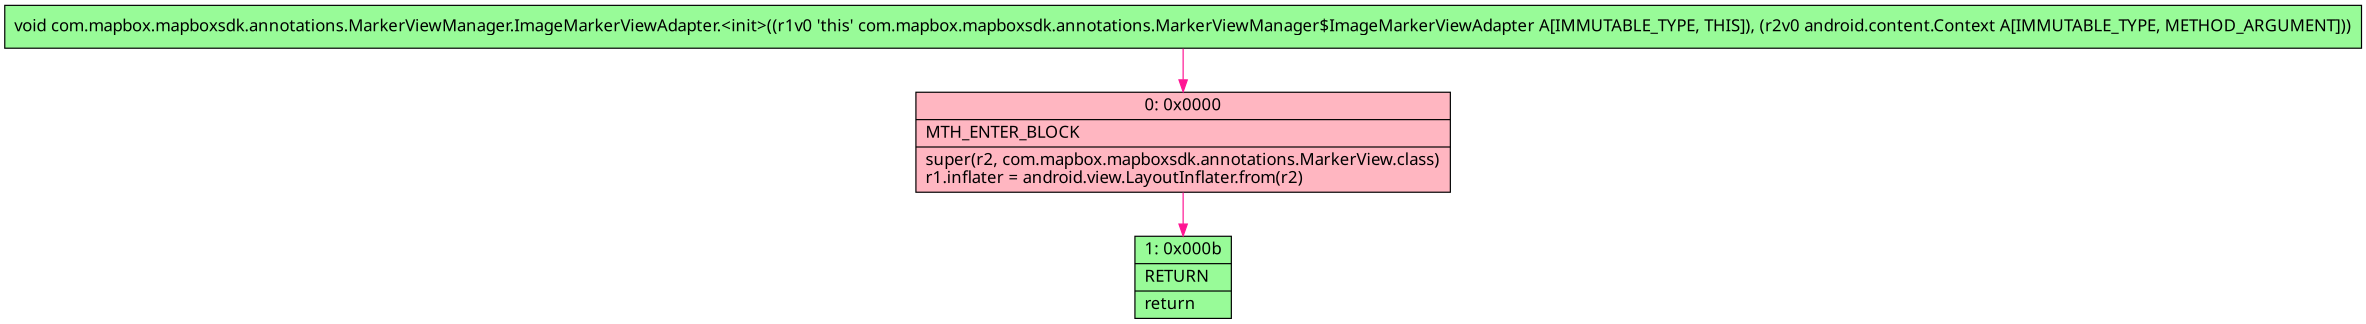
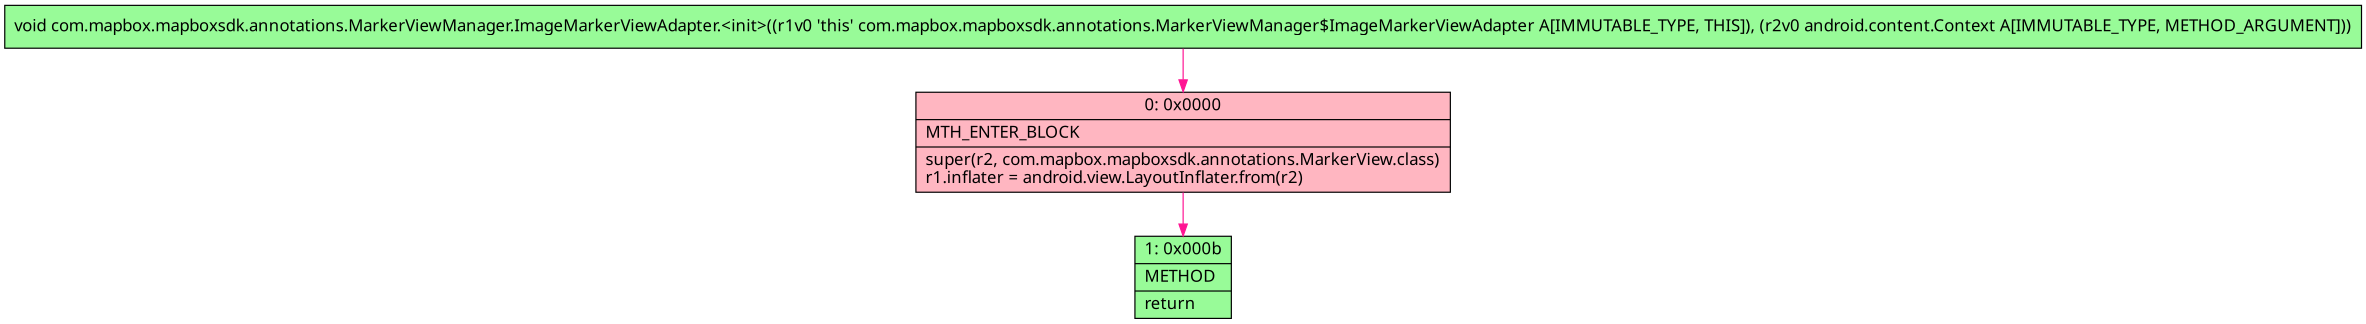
node "1: 0x000b": text "RETURN" -> "METHOD"
